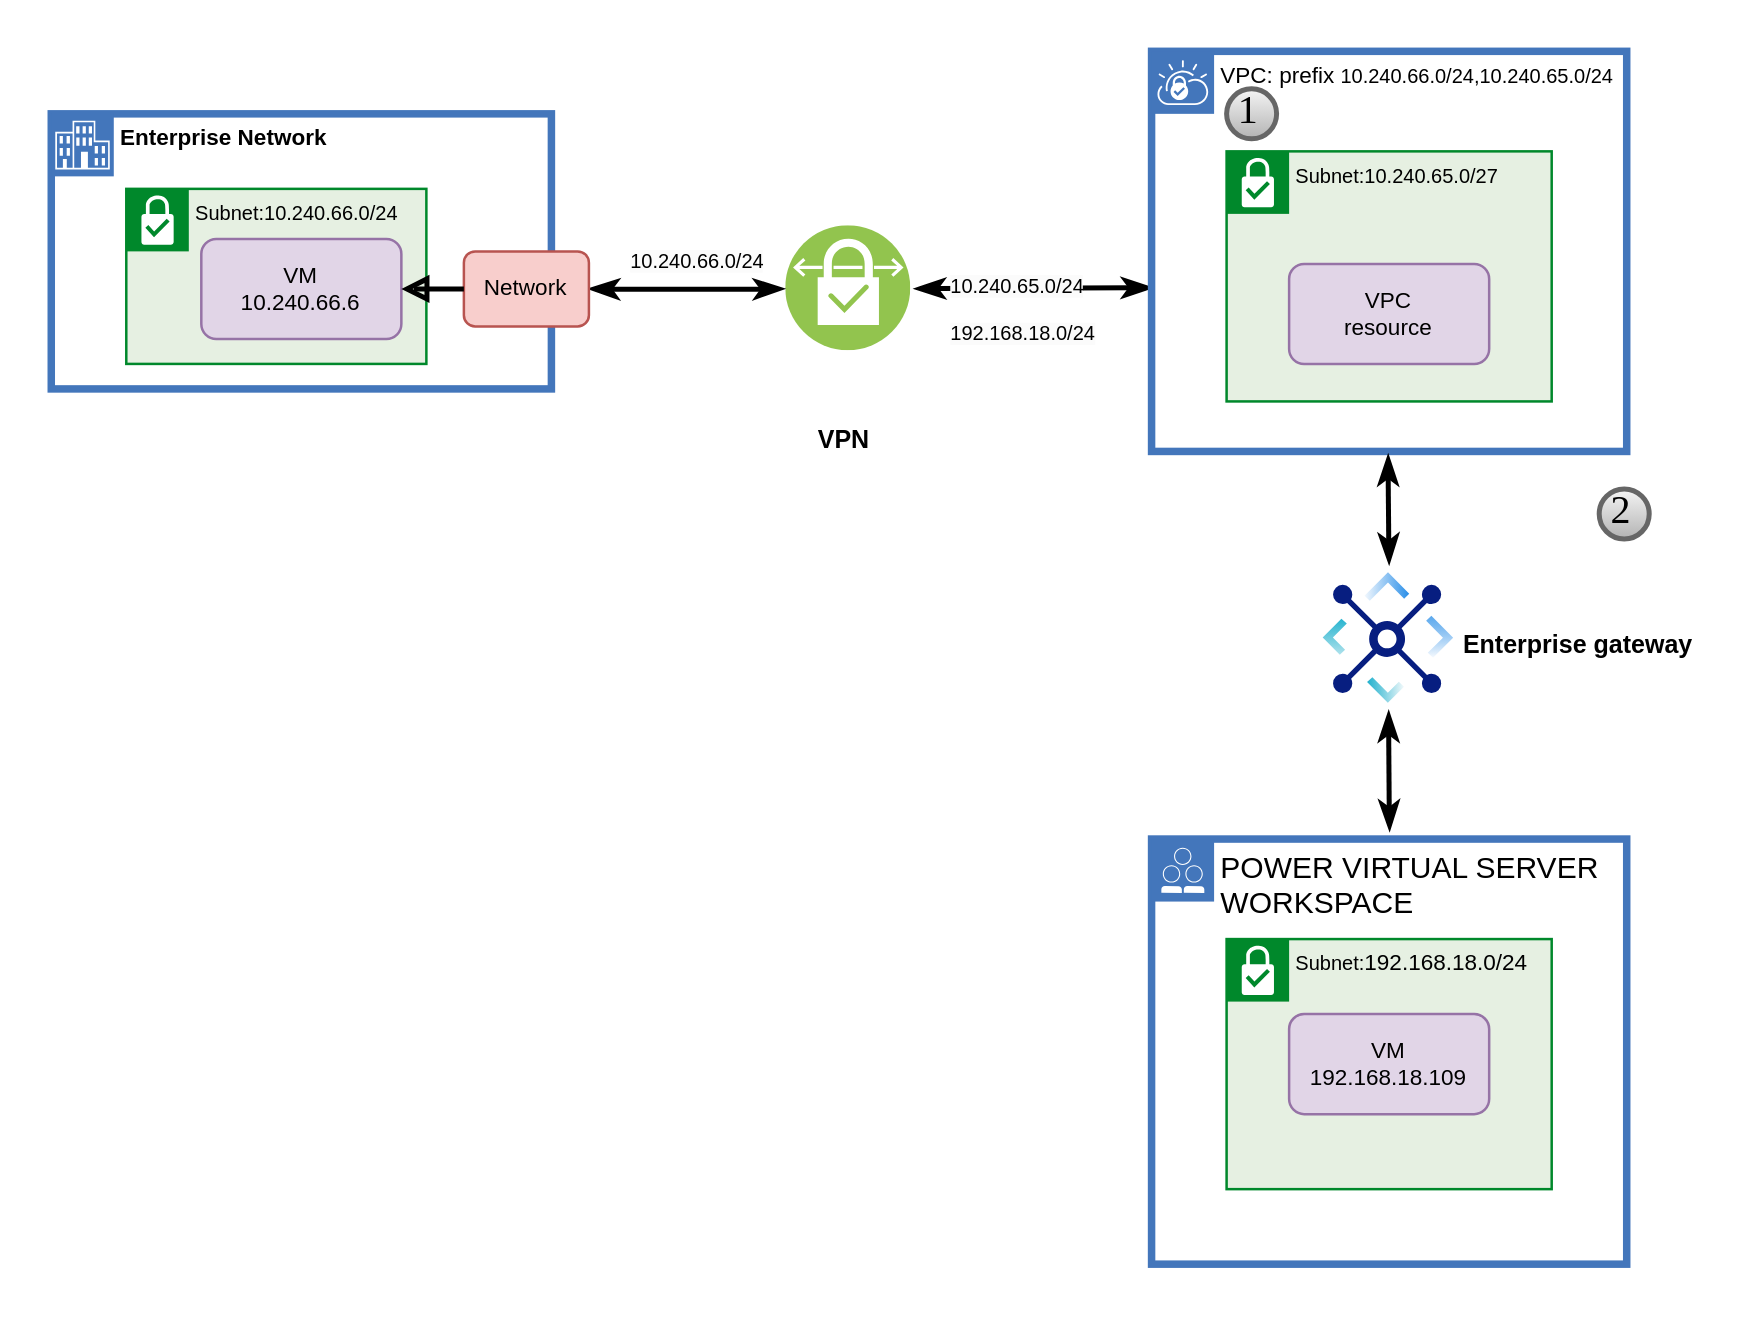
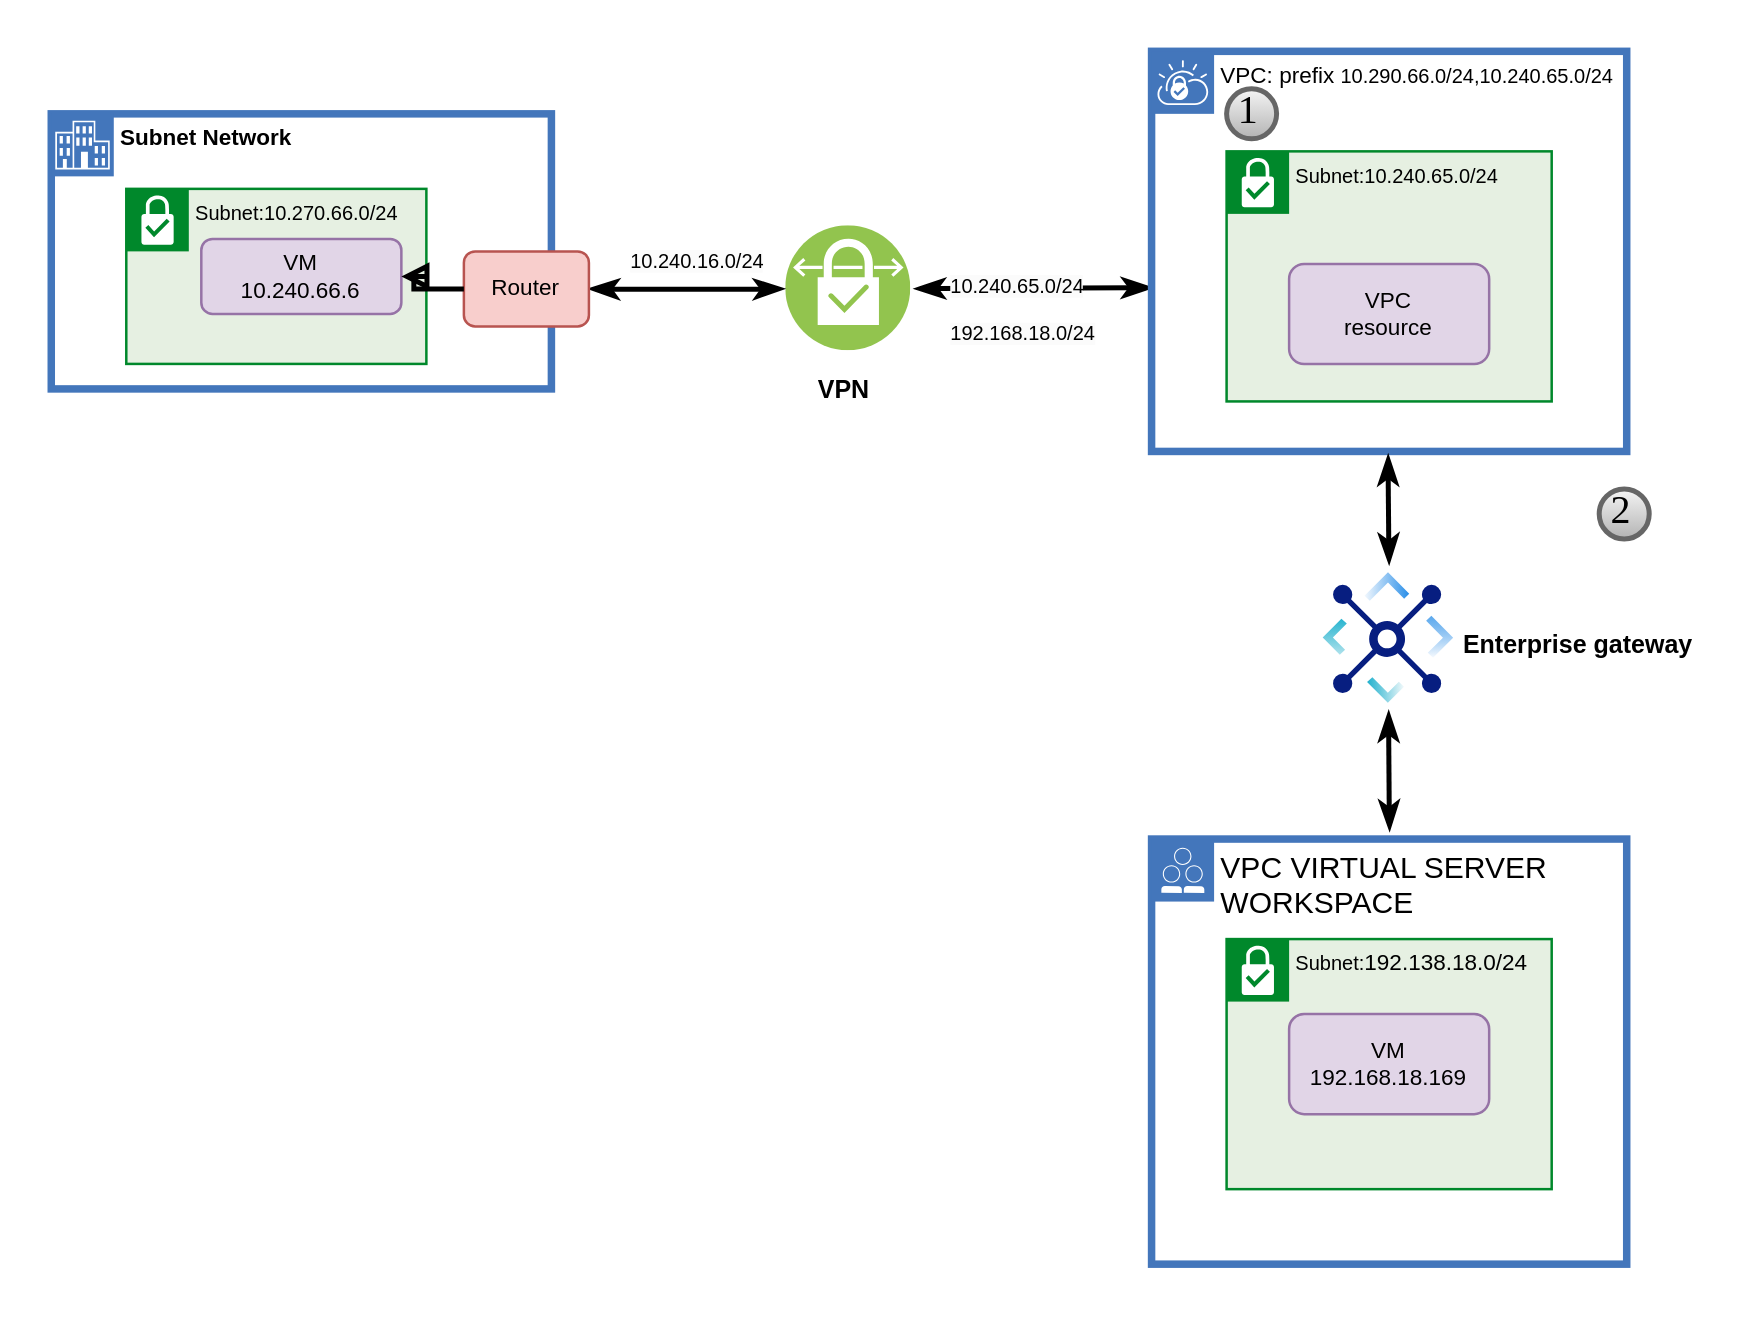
node "VPC: prefix 10.240.66.0/24,10.240.65.0/24": label "VPC: prefix 10.240.66.0/24,10.240.65.0/24" -> "VPC: prefix 10.290.66.0/24,10.240.65.0/24"
node "Enterprise Network": label "Enterprise Network" -> "Subnet Network"
node "Subnet:10.240.65.0/27": label "Subnet:10.240.65.0/27" -> "Subnet:10.240.65.0/24"
node "Subnet:10.240.66.0/24": label "Subnet:10.240.66.0/24" -> "Subnet:10.270.66.0/24"
node "10.240.66.0/24": label "10.240.66.0/24" -> "10.240.16.0/24"
node "VM 10.240.66.6": size 200x100 -> 200x75
node "Network": label "Network" -> "Router"
node "VPN": moved (864, 439) -> (864, 389)
node "POWER VIRTUAL SERVER WORKSPACE": label "POWER VIRTUAL SERVER WORKSPACE" -> "VPC VIRTUAL SERVER WORKSPACE"
node "Subnet:192.168.18.0/24": label "Subnet:192.168.18.0/24" -> "Subnet:192.138.18.0/24"
node "VM 192.168.18.109": label "VM 192.168.18.109" -> "VM 192.168.18.169"
